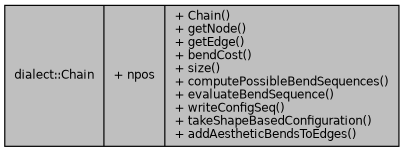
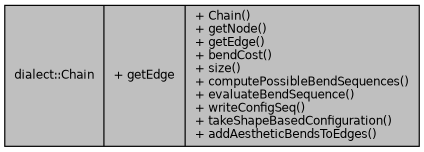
node "dialect::Chain": text "+ npos" -> "+ getEdge"
